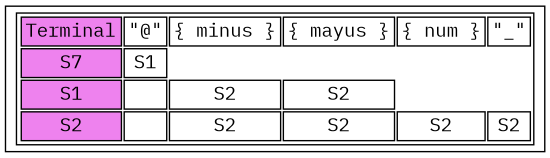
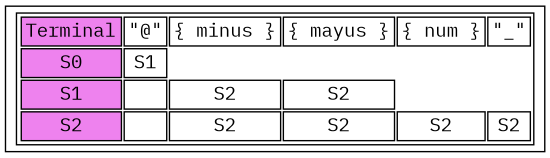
node "Terminal": text "S7" -> "S0"
